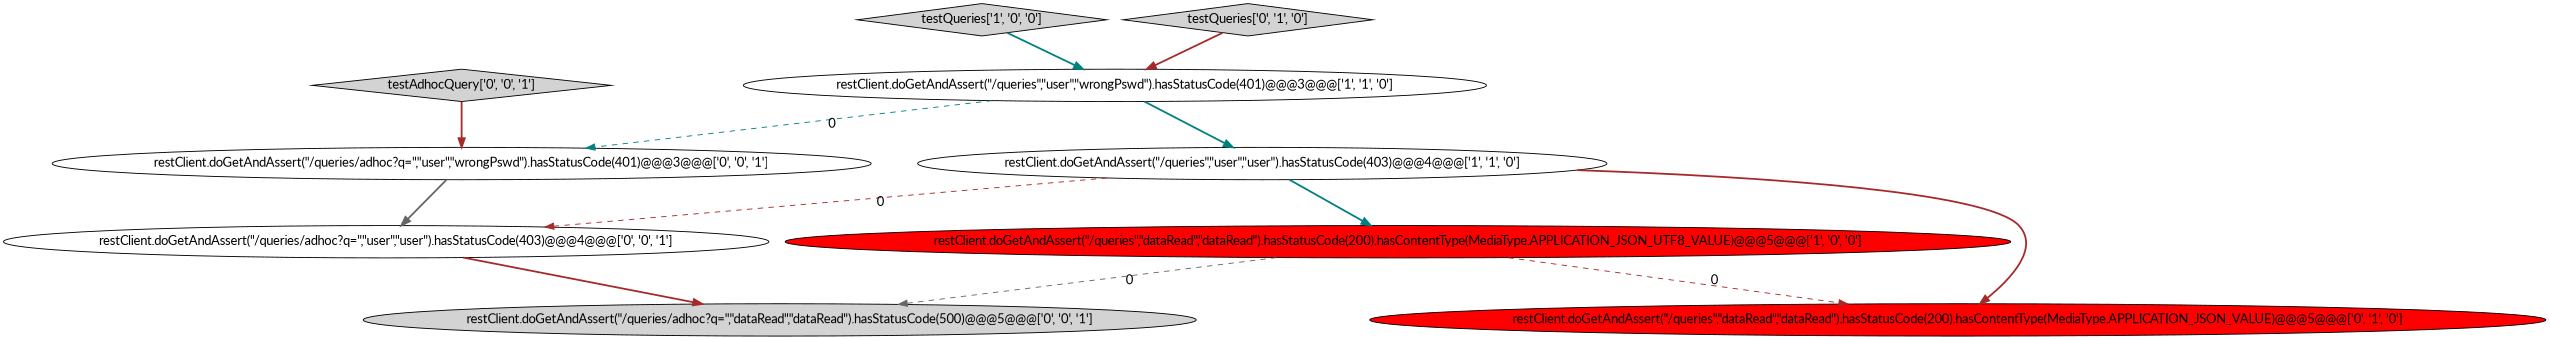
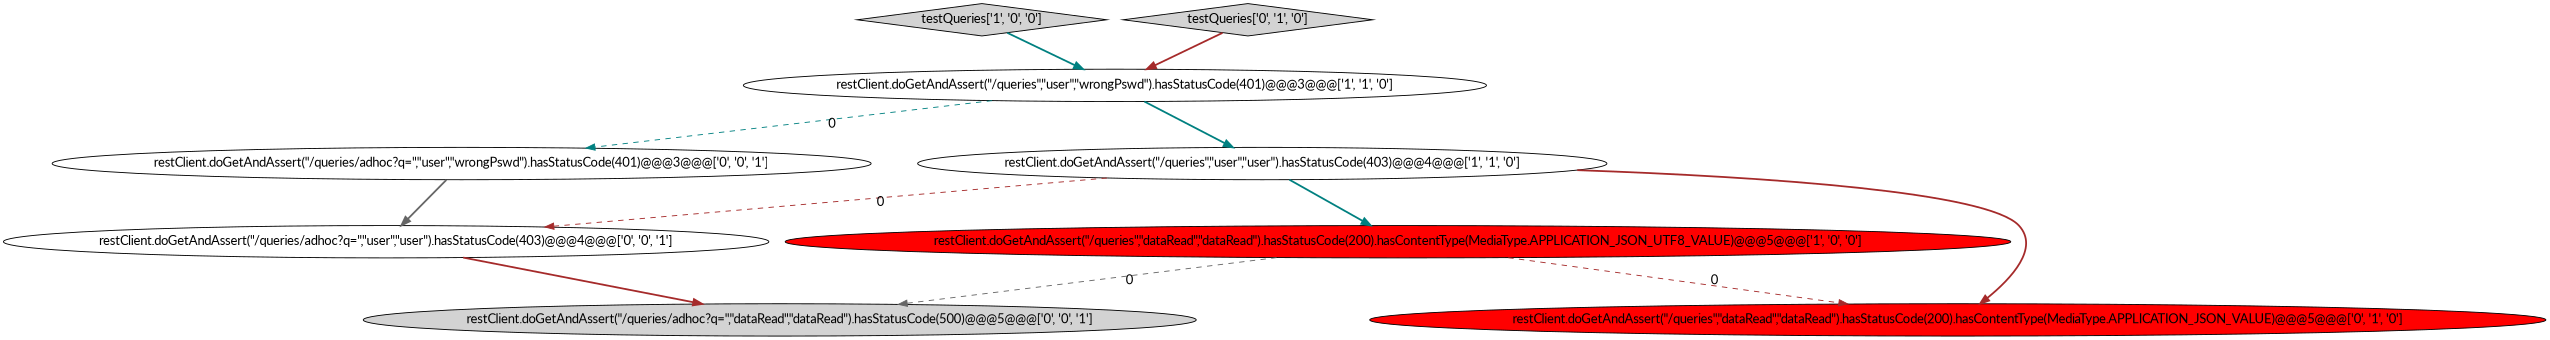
node "testAdhocQuery['0', '0', '1']": removed
